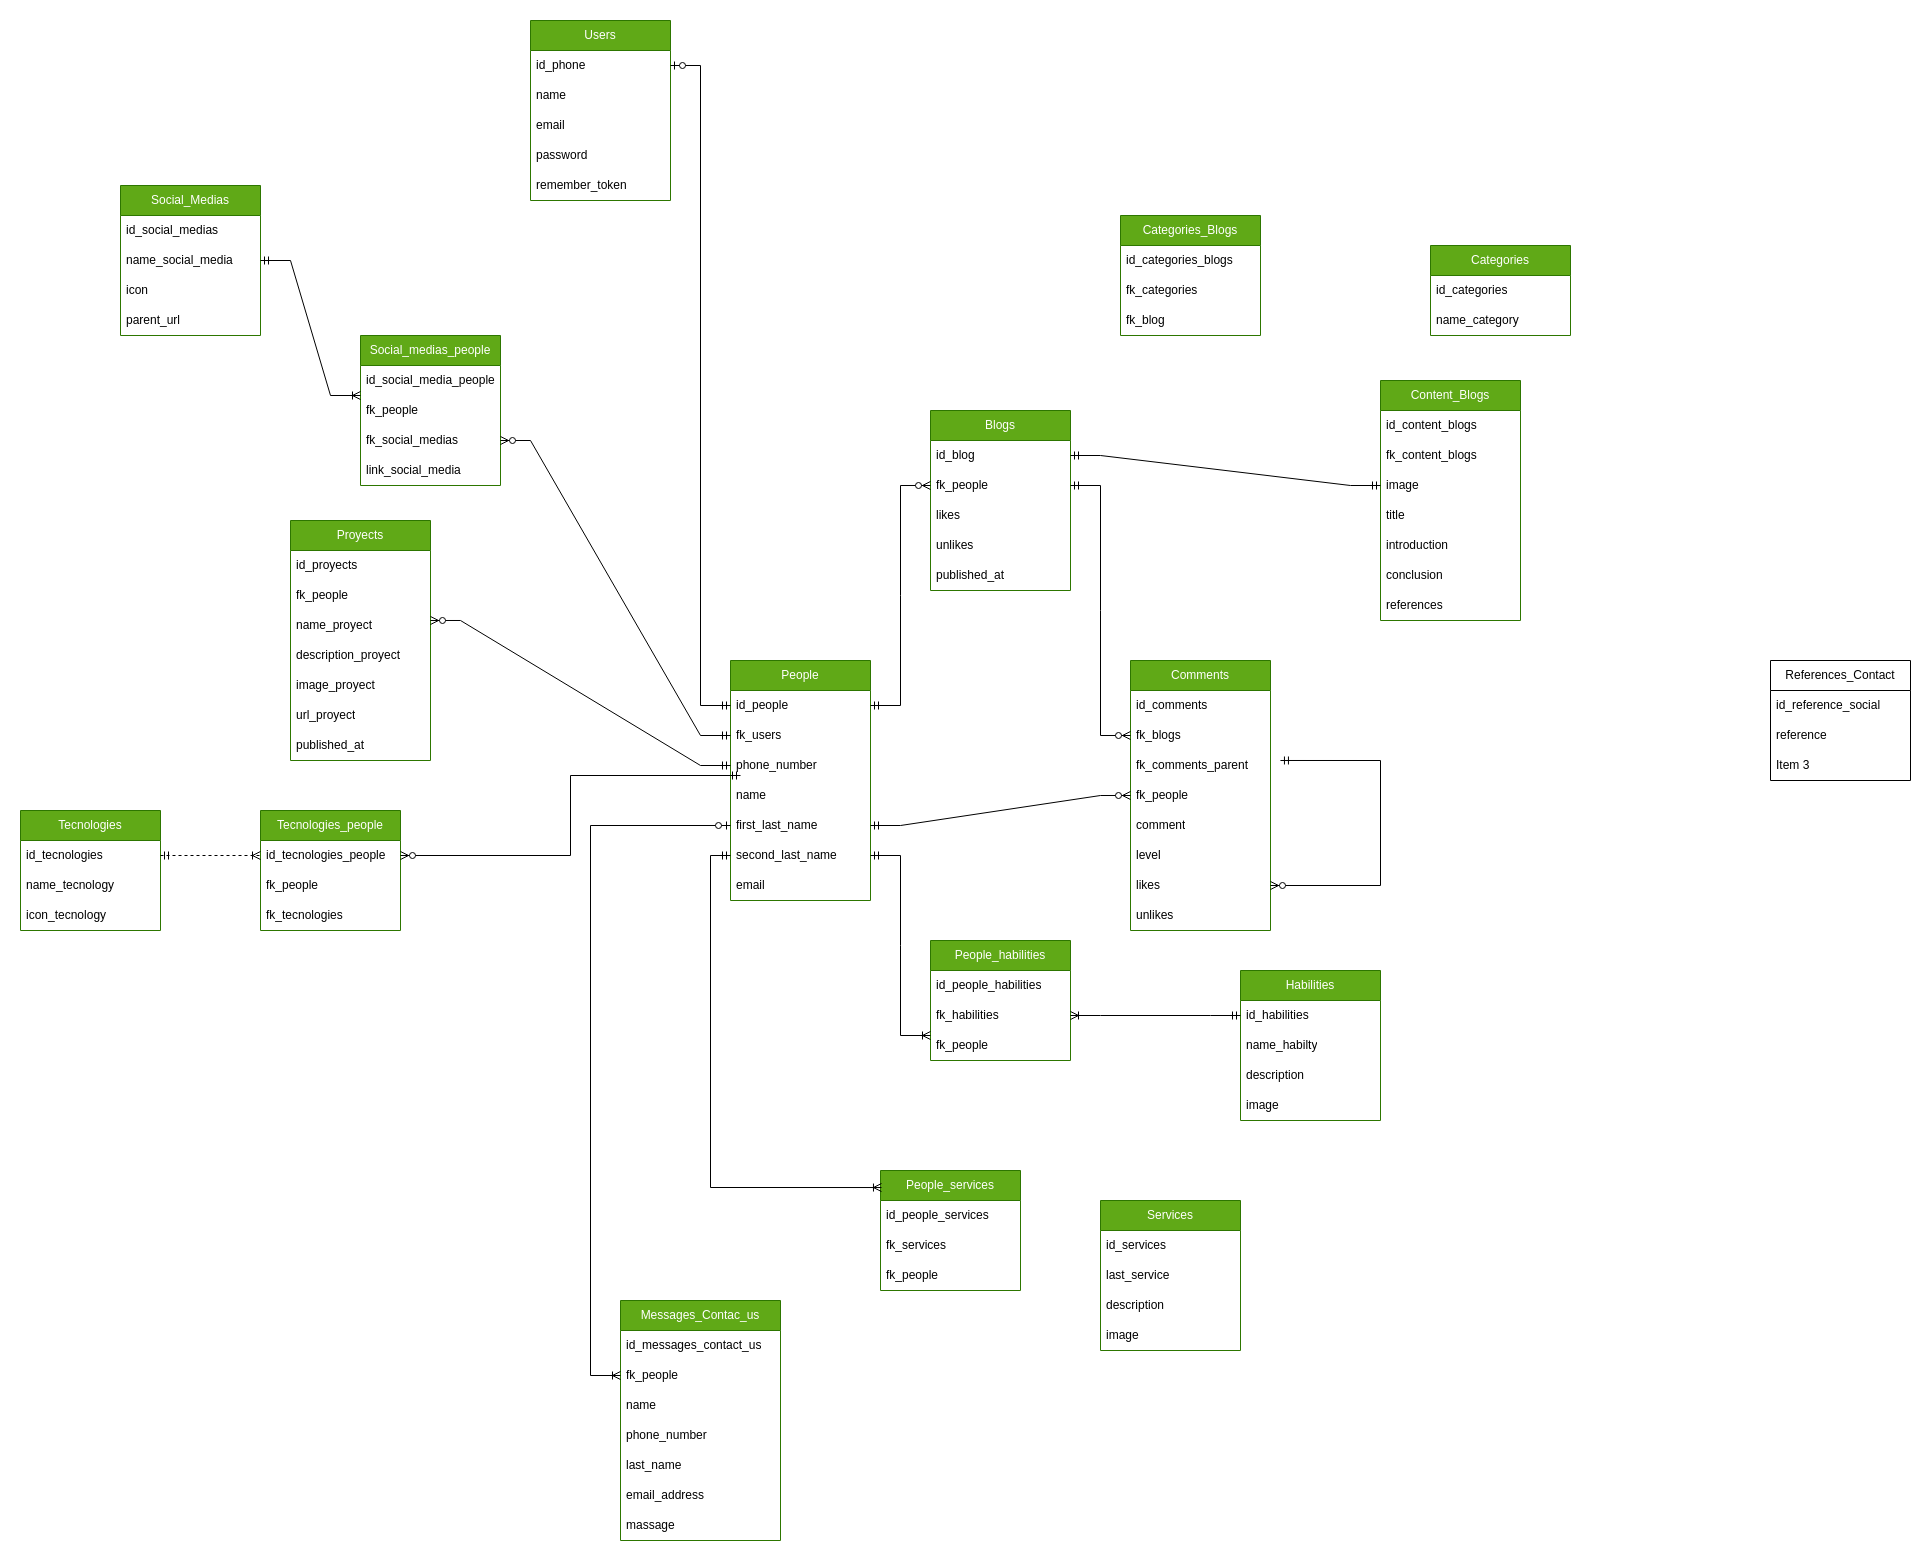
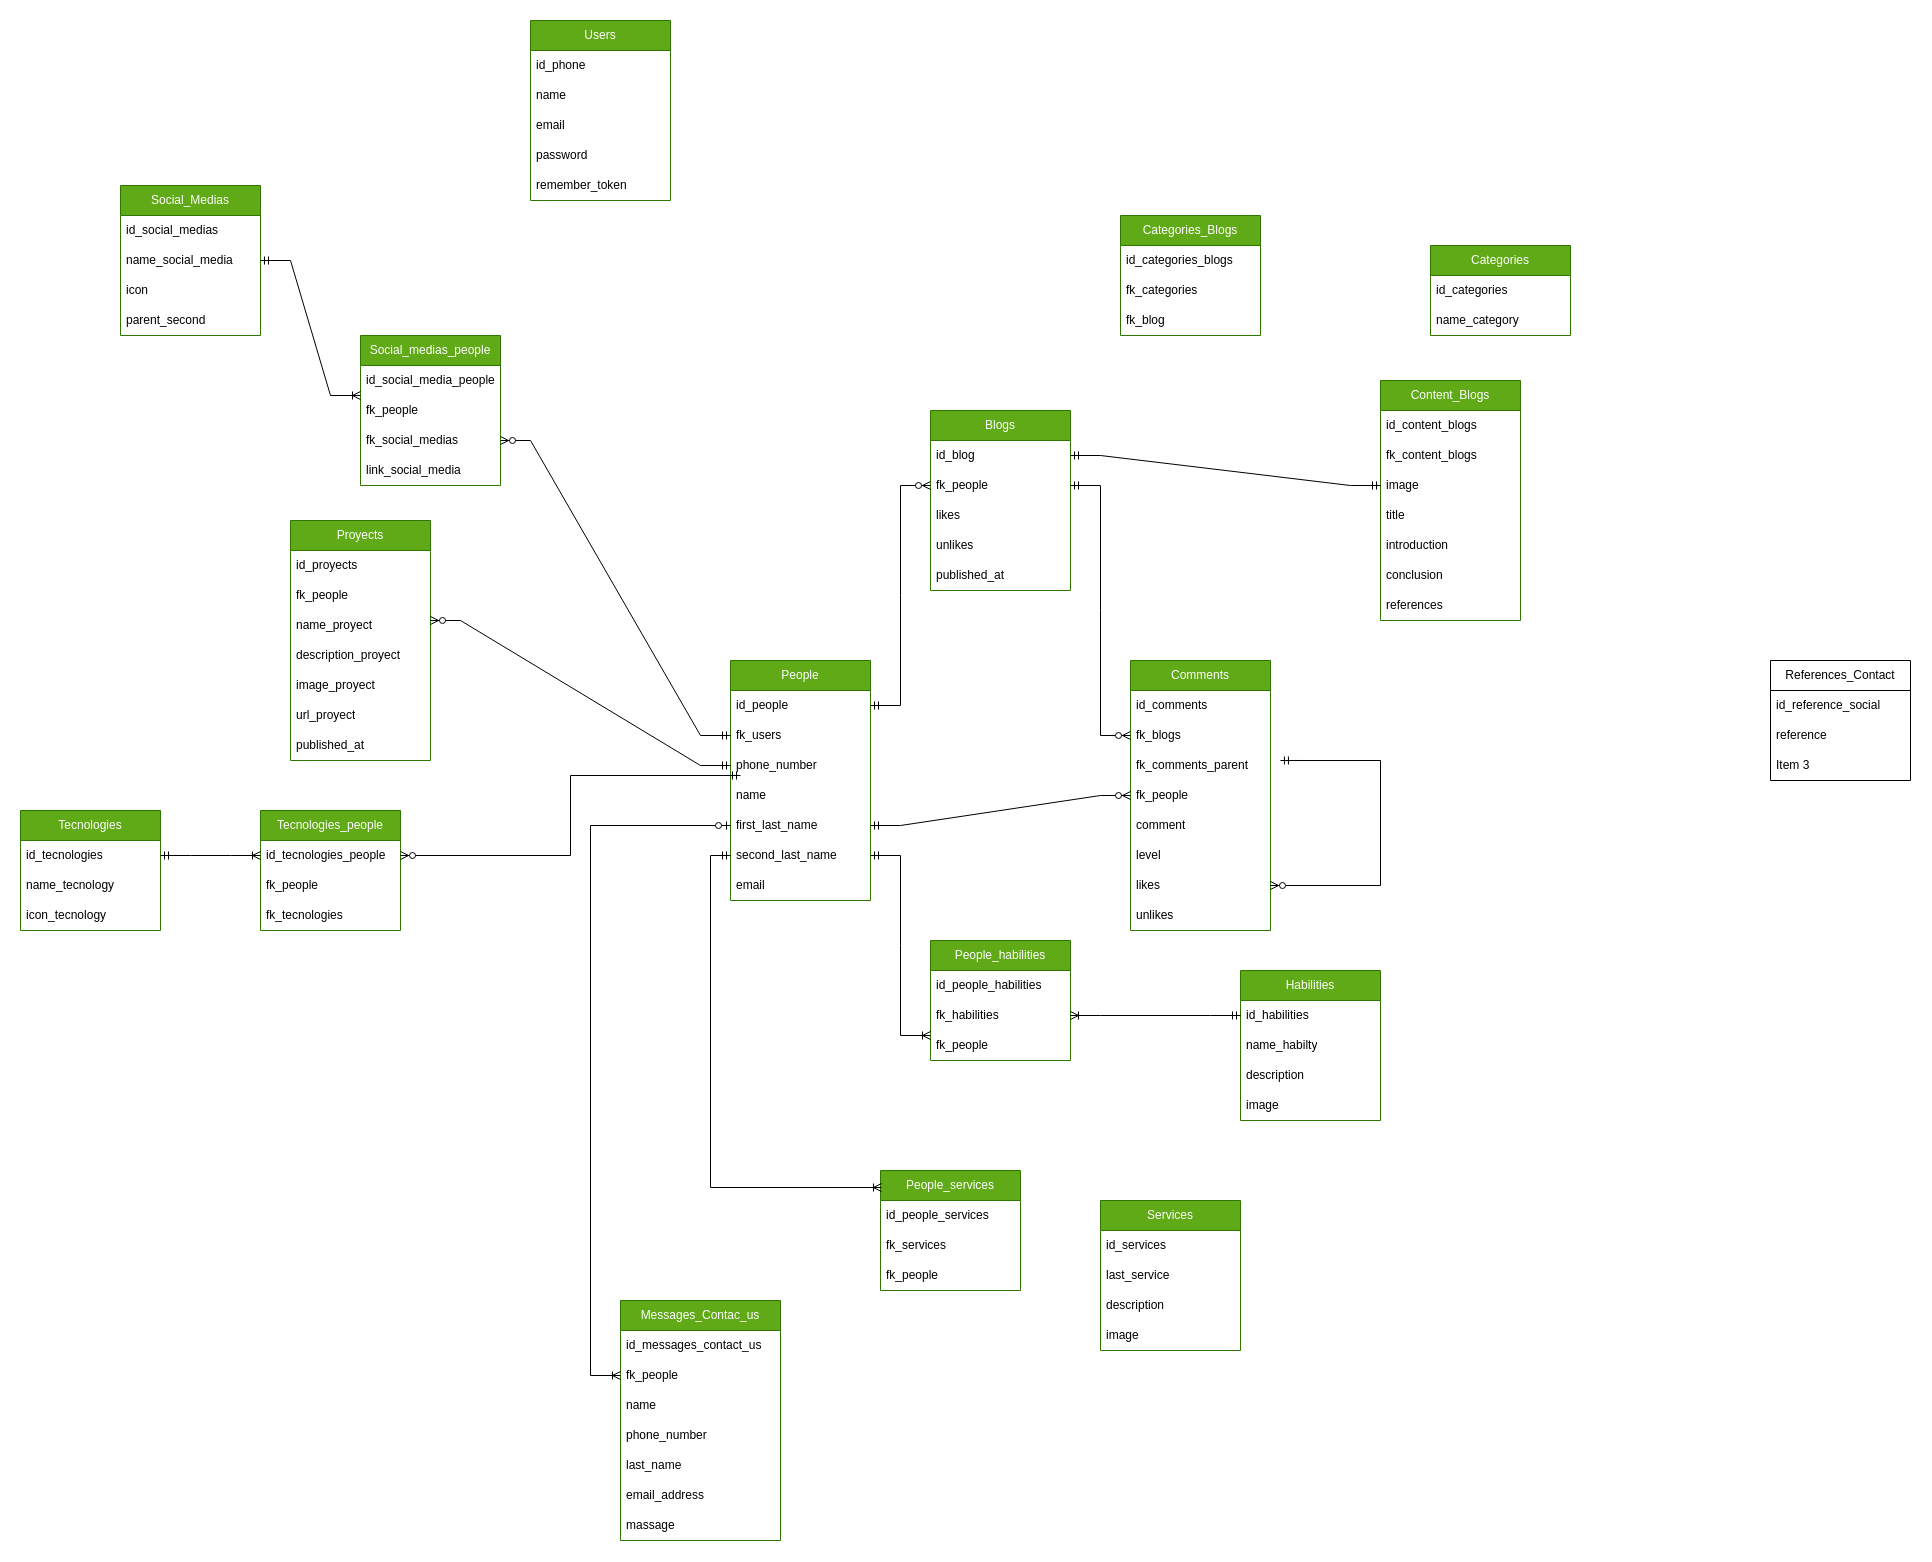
node "parent_url": label "parent_url" -> "parent_second"
edge "id_phone" -- "id_people": removed
edge "id_tecnologies" -- "id_tecnologies_people": style dashed -> solid
